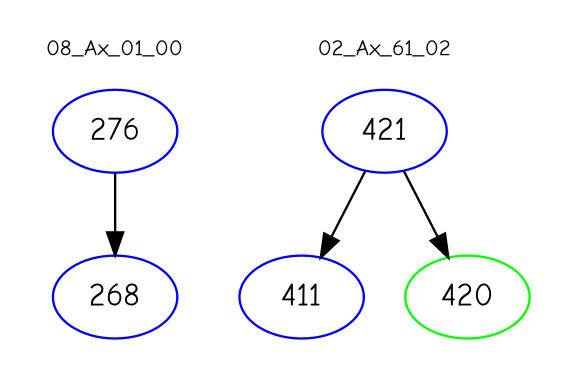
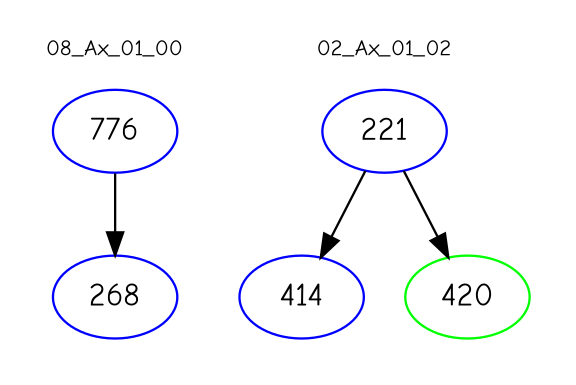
cluster "02_Ax_61_02": label "02_Ax_61_02" -> "02_Ax_01_02"
node "276": label "276" -> "776"
node "421": label "421" -> "221"
node "411": label "411" -> "414"
